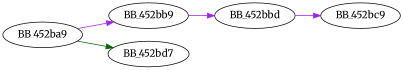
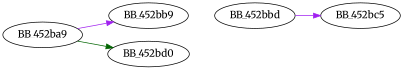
edge "BB_452bb9" -> "BB_452bbd": removed
node "BB_452bc9": label "BB_452bc9" -> "BB_452bc5"
node "BB_452bd7": label "BB_452bd7" -> "BB_452bd0"
